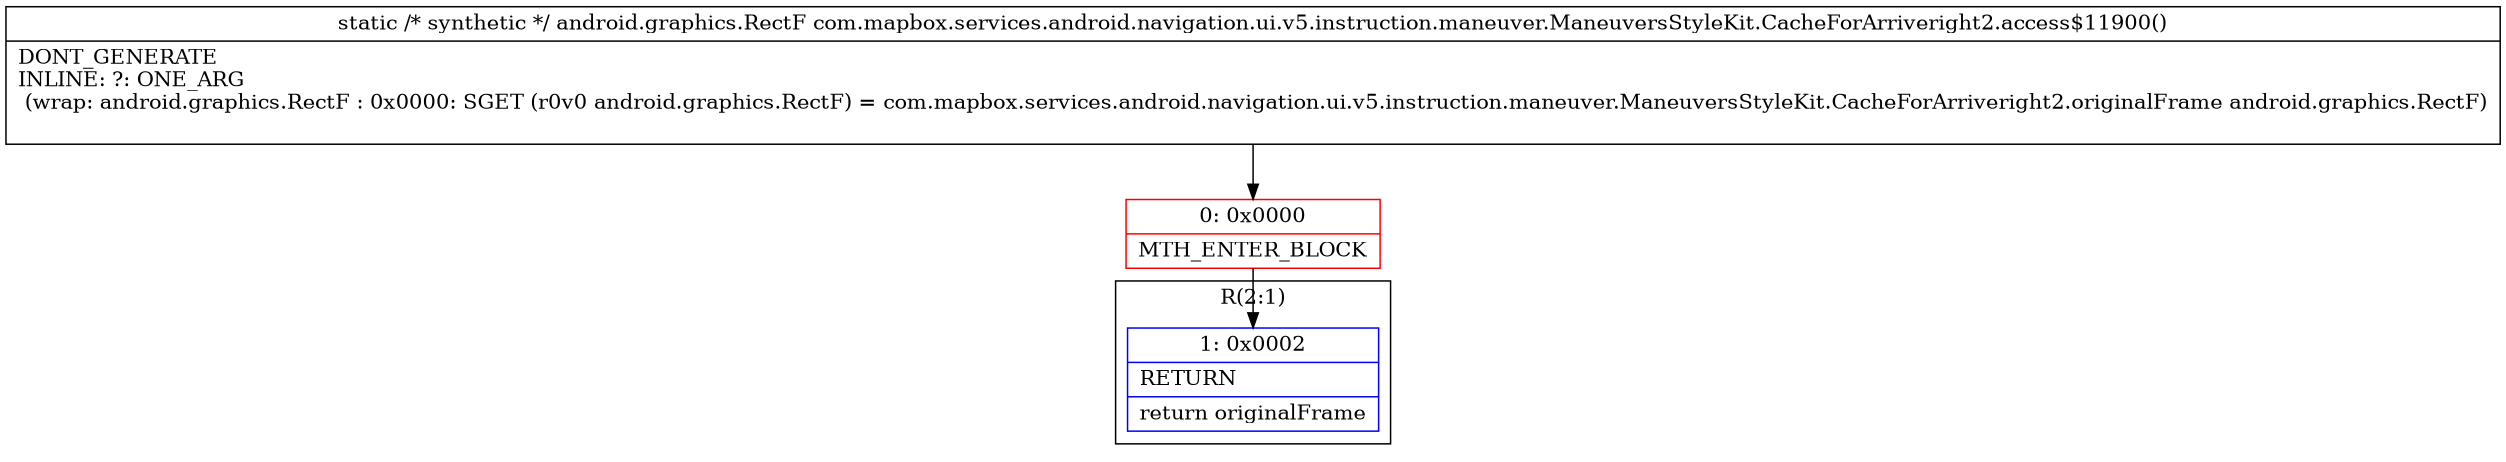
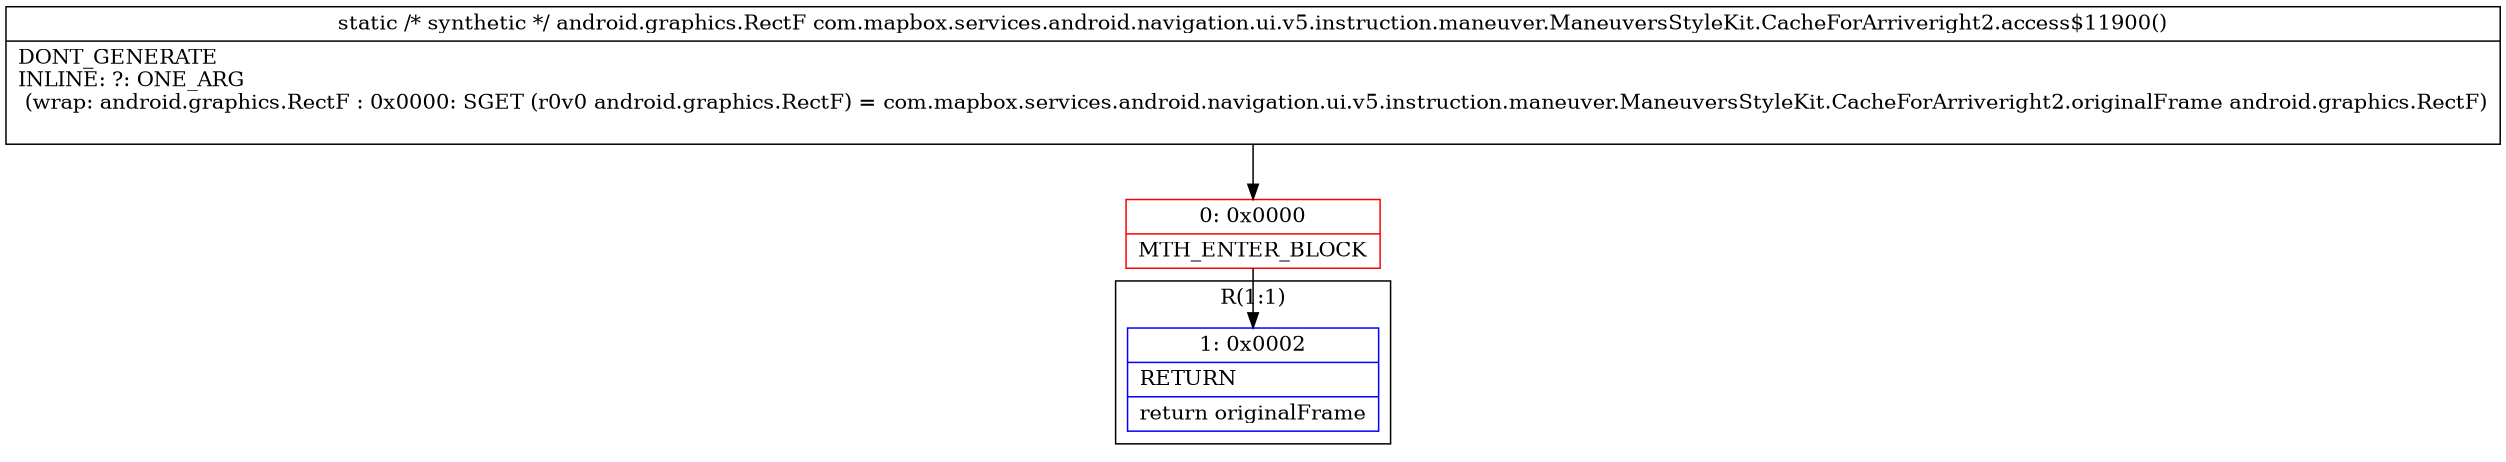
cluster "R(2:1)": label "R(2:1)" -> "R(1:1)"
